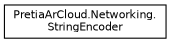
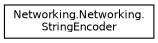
node "PretiaArCloud.Networking. StringEncoder": label "PretiaArCloud.Networking. StringEncoder" -> "Networking.Networking. StringEncoder"
